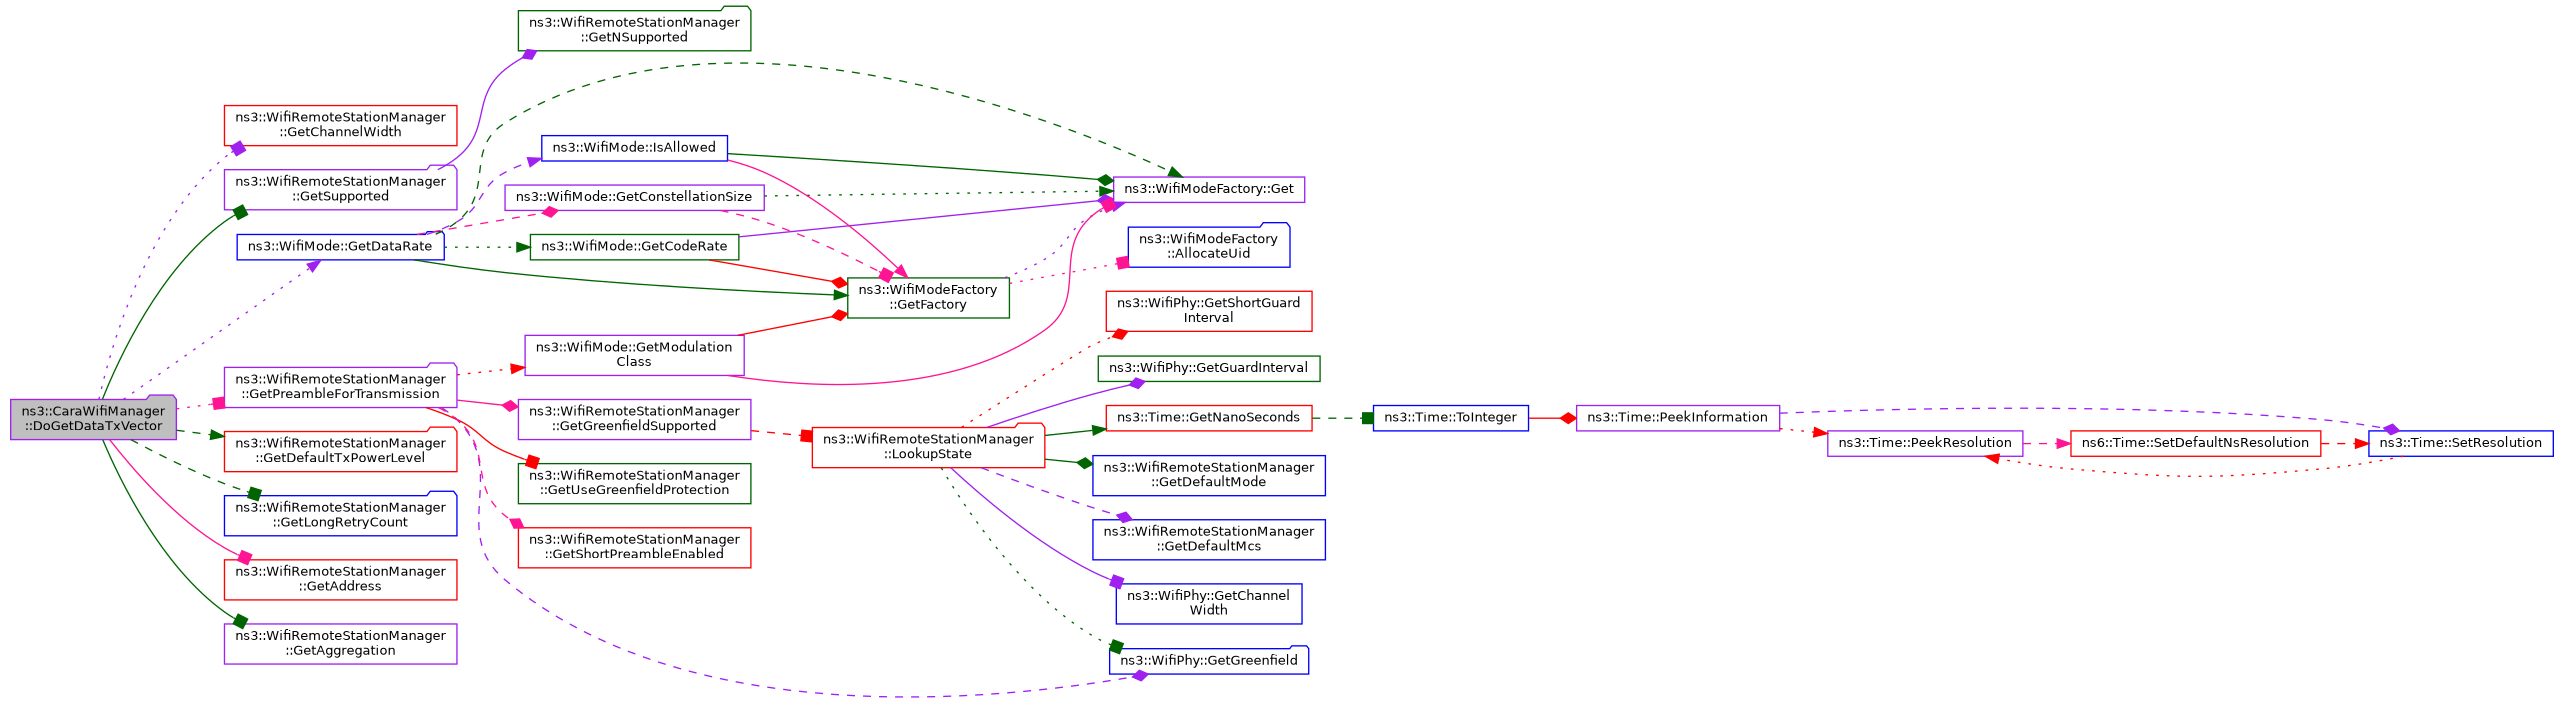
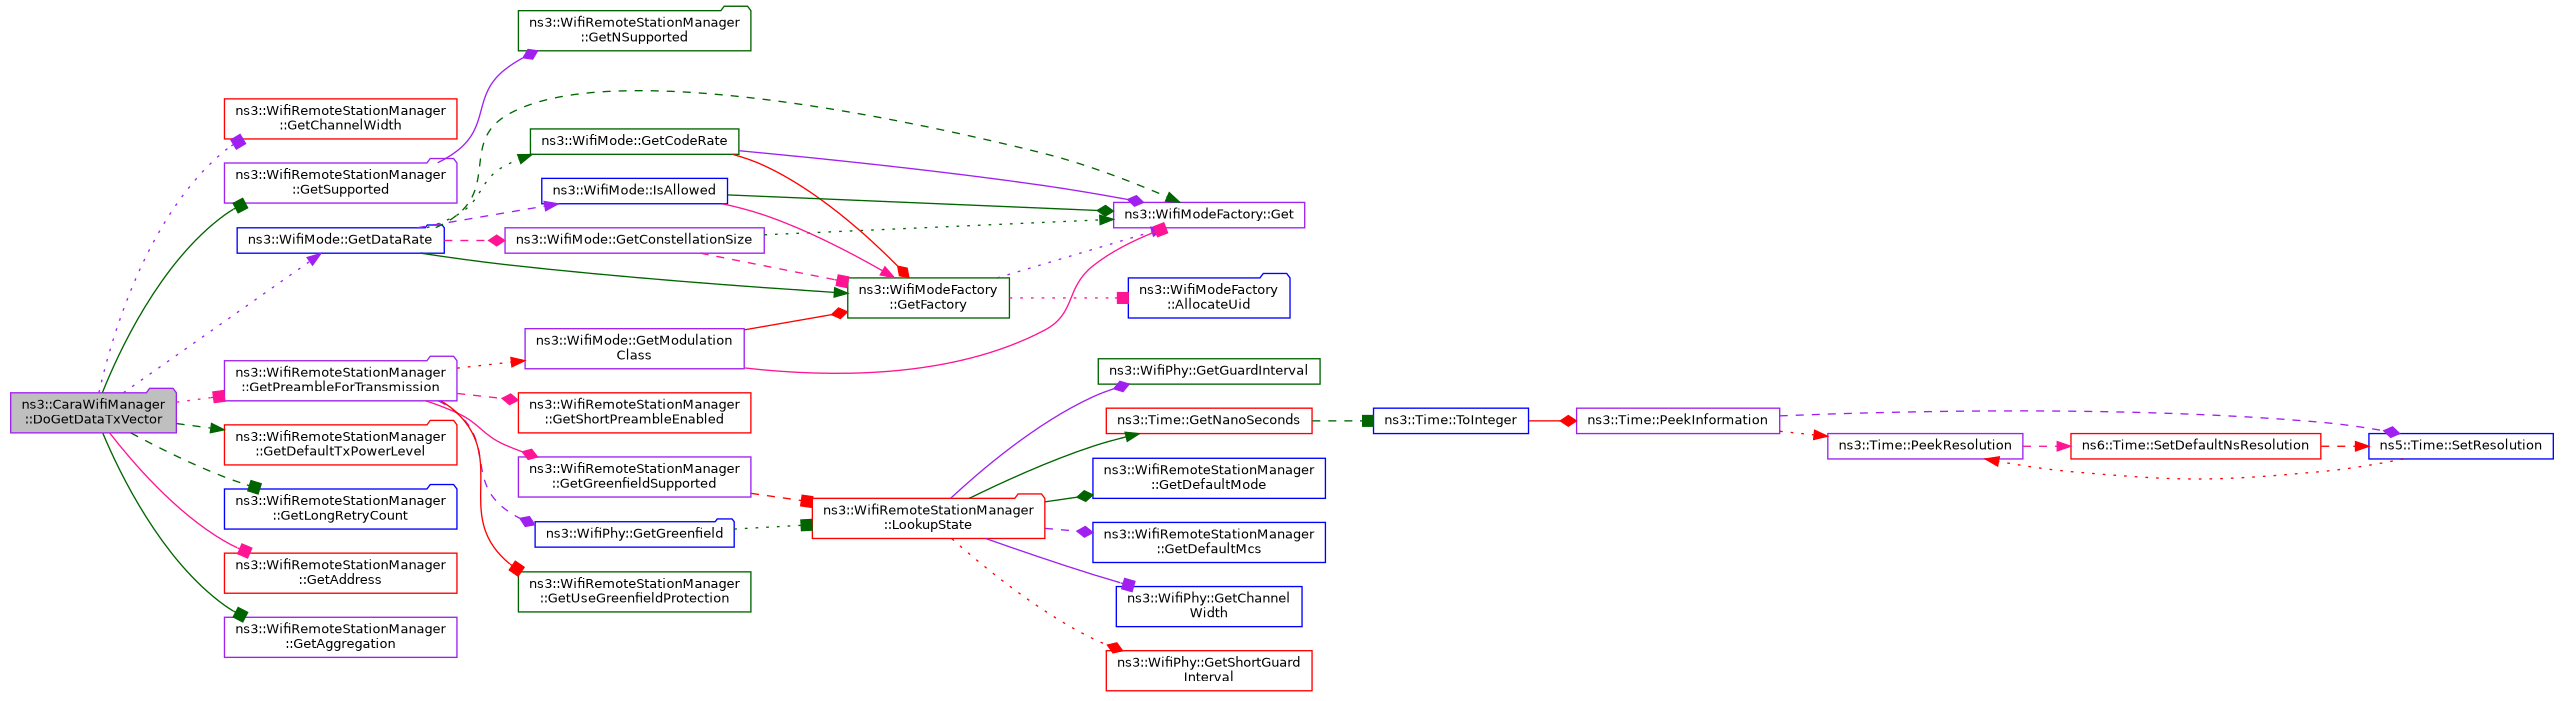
node "ns3::Time::SetResolution": label "ns3::Time::SetResolution" -> "ns5::Time::SetResolution"
edge "ns3::WifiRemoteStationManager ::LookupState" -> "ns3::WifiPhy::GetGreenfield": reversed
